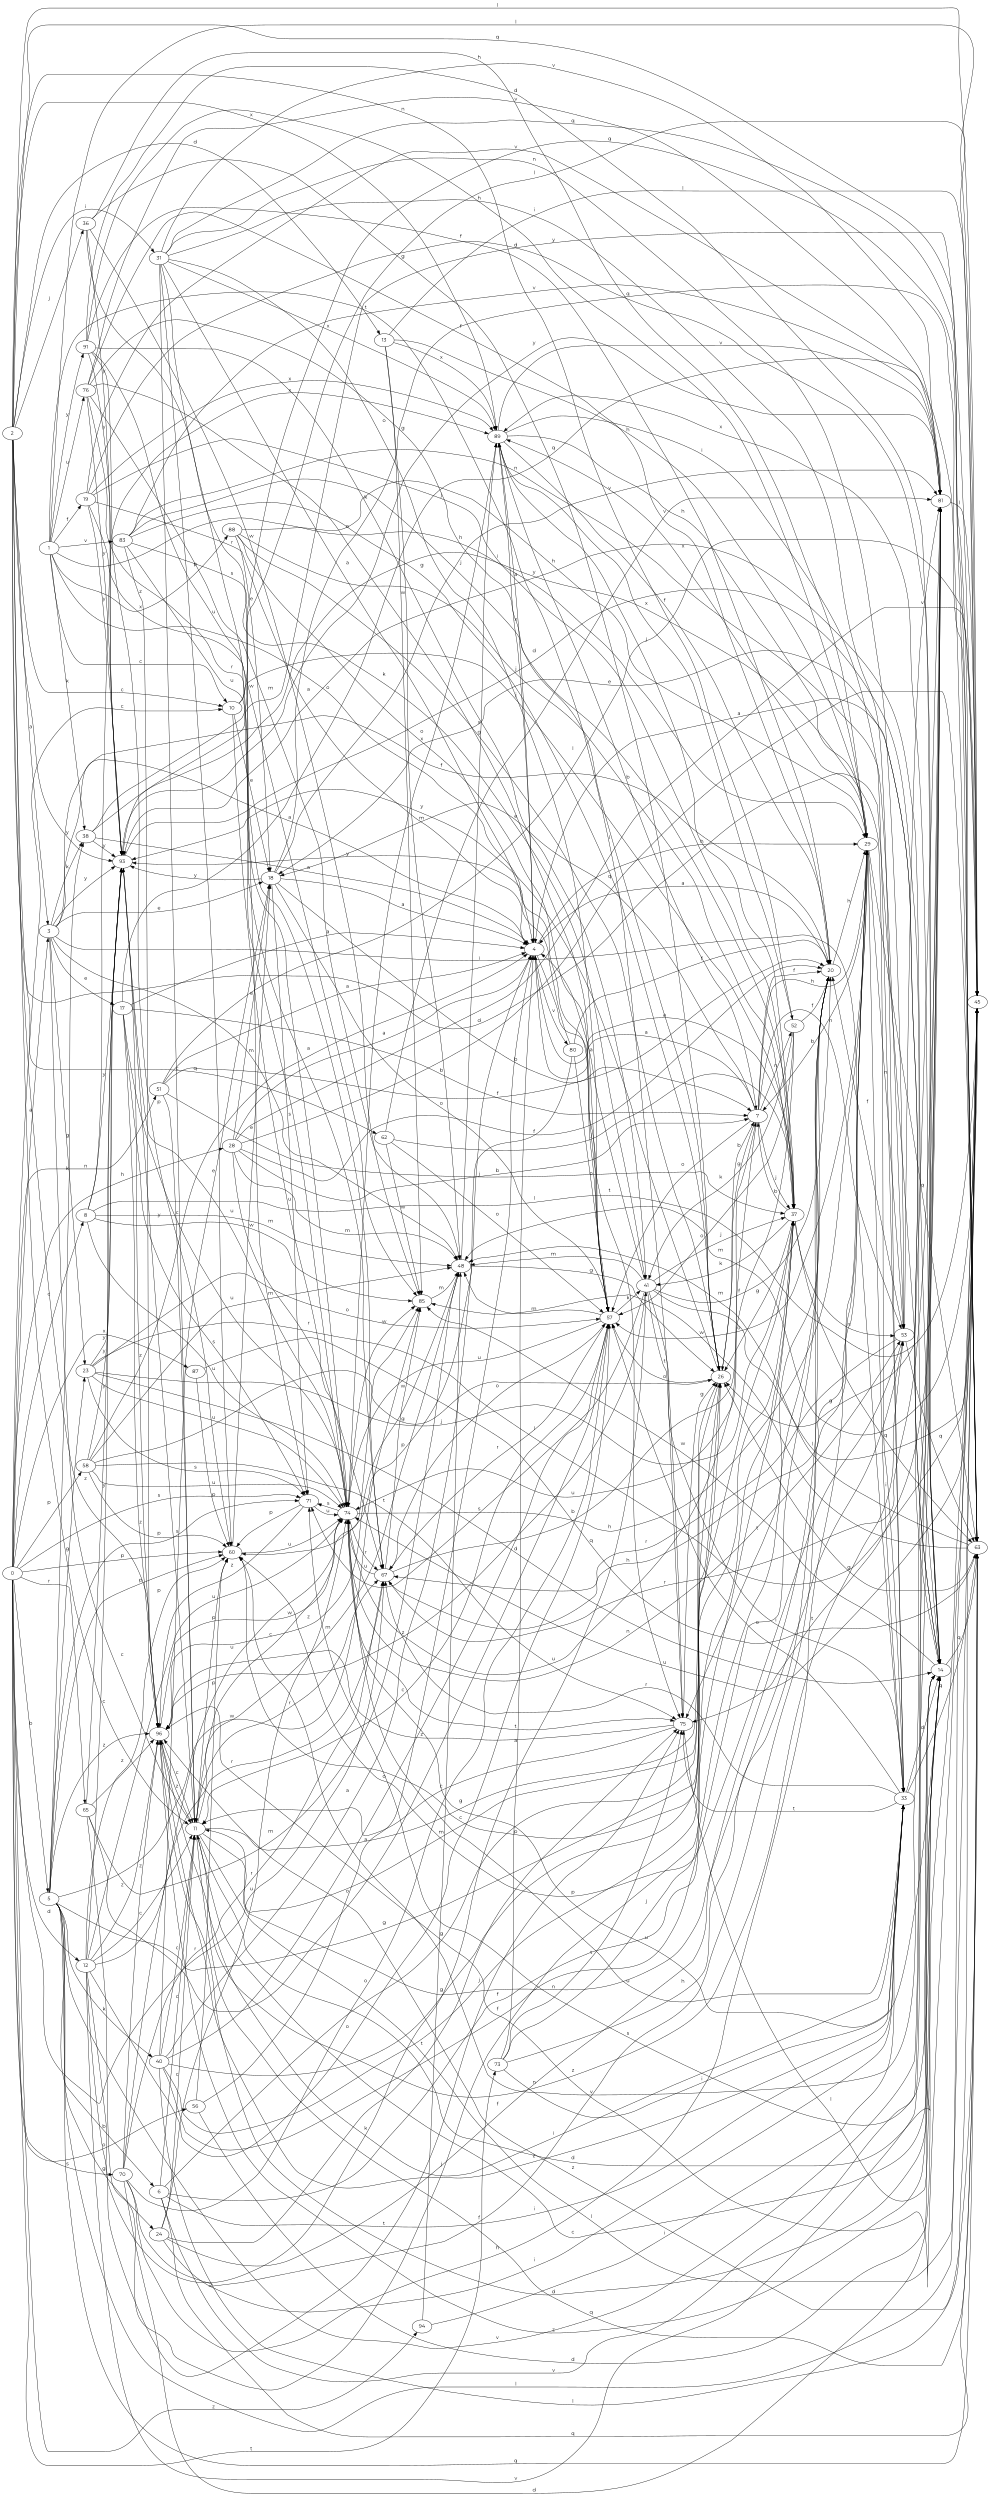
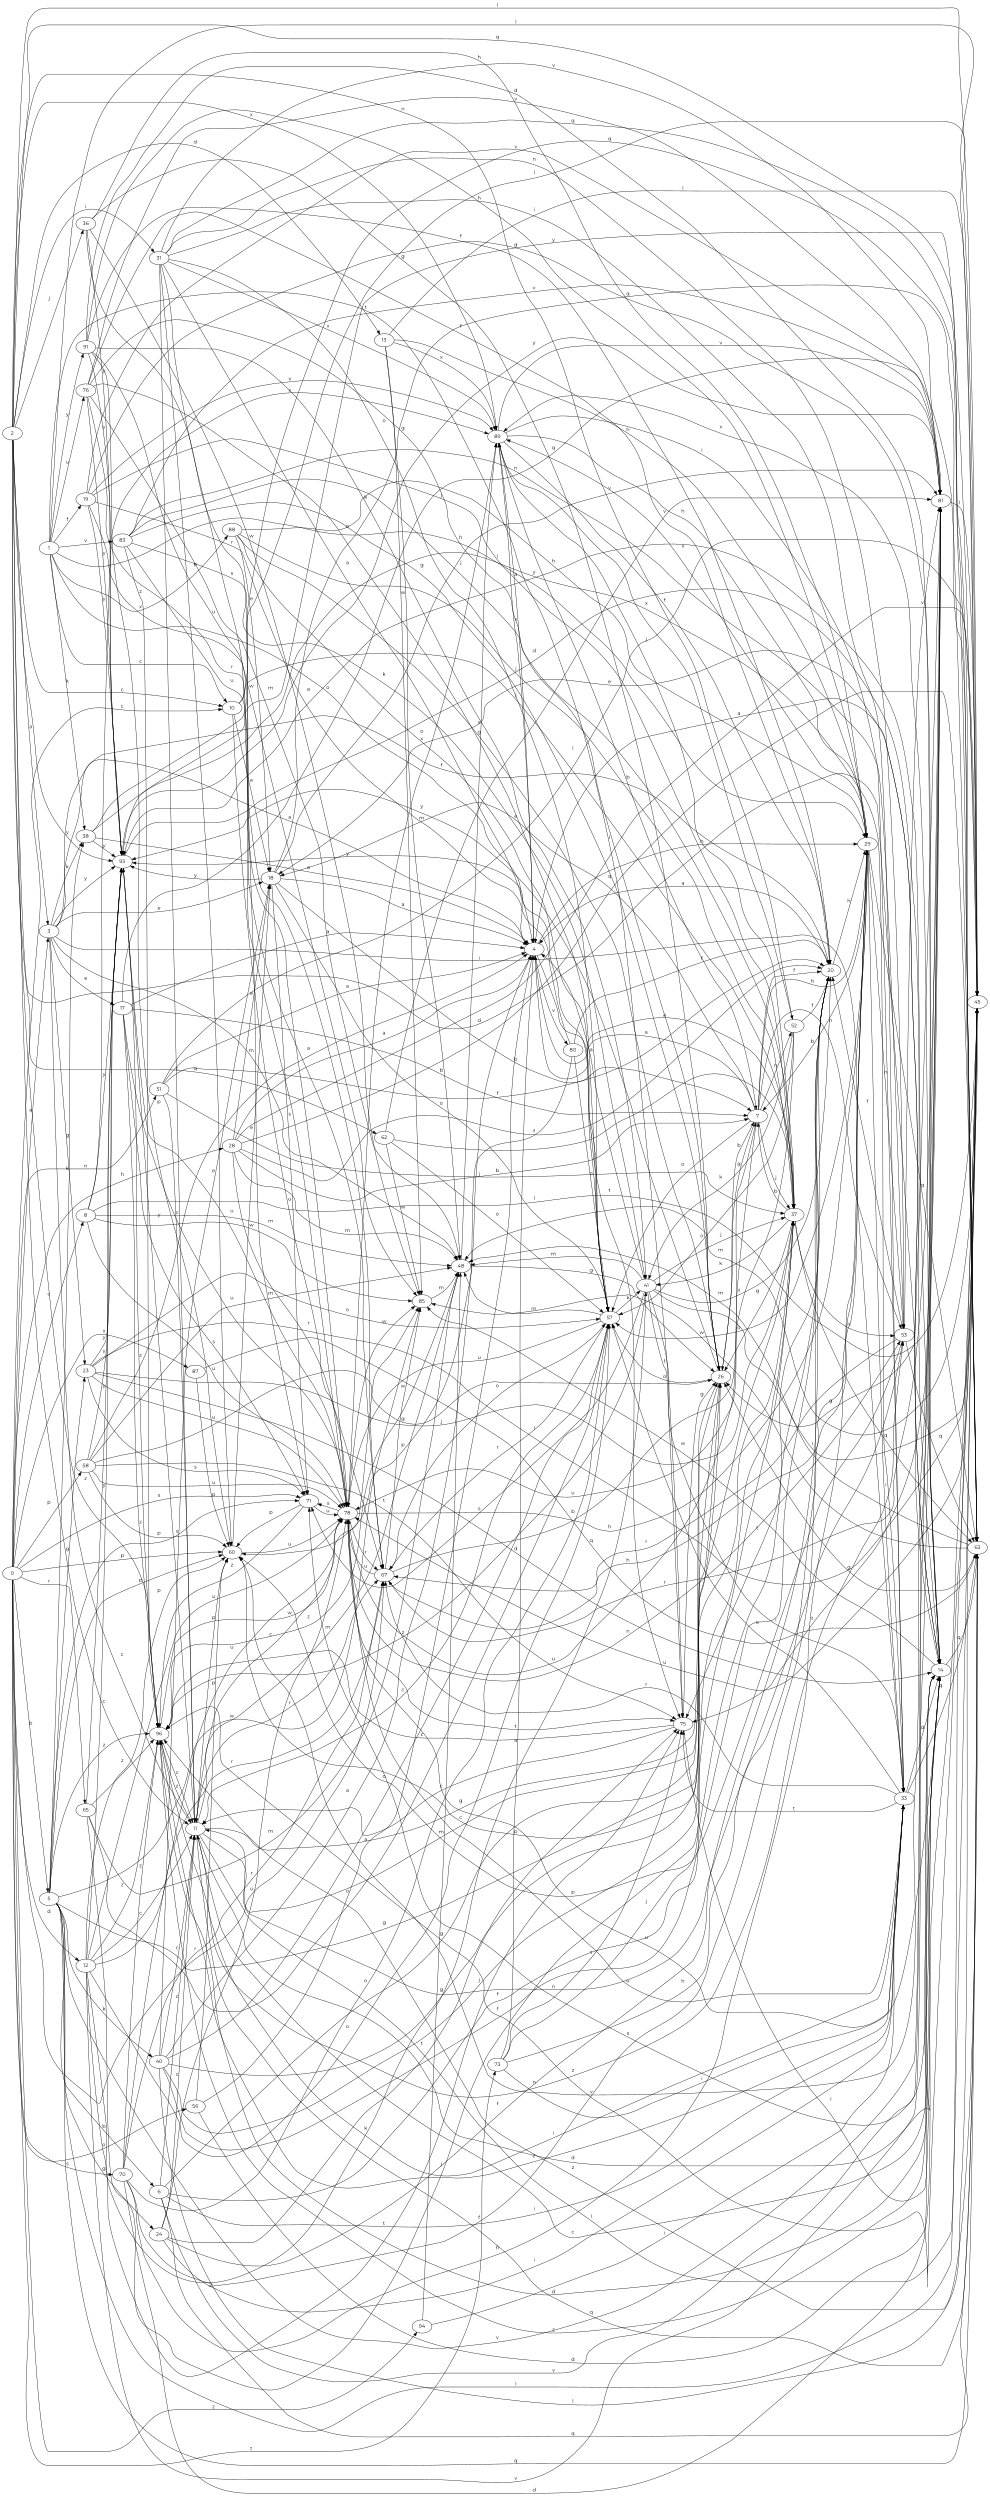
node "74": label "74" -> "78"
